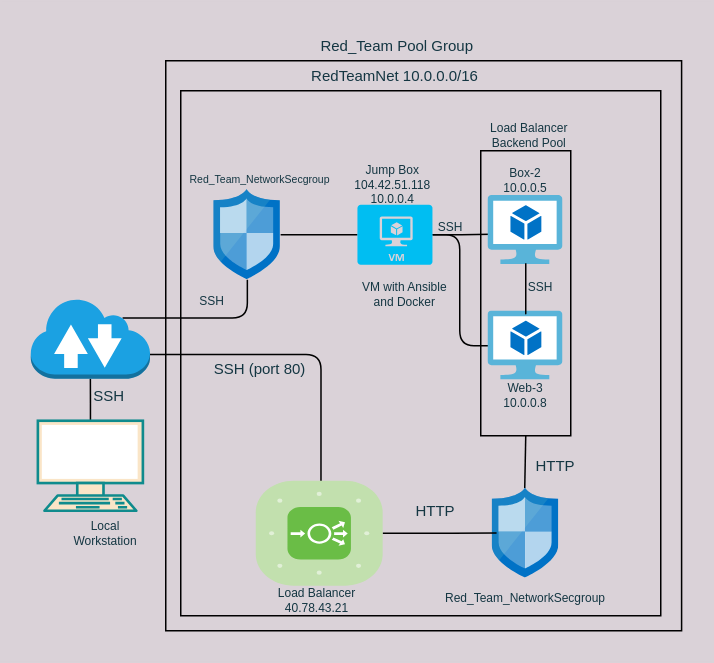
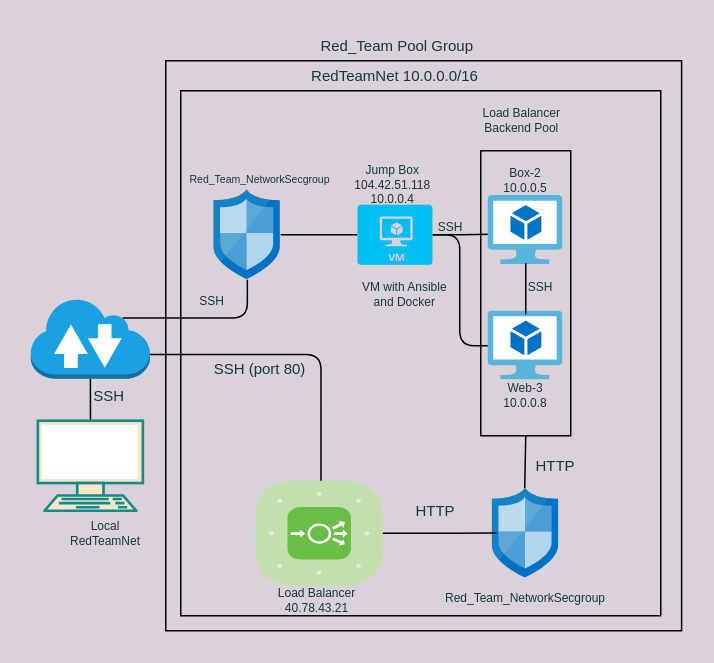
node "Load Balancer Backend Pool": moved (530, 136) -> (522, 121)
node "Local Workstation": label "Local Workstation" -> "Local RedTeamNet"
